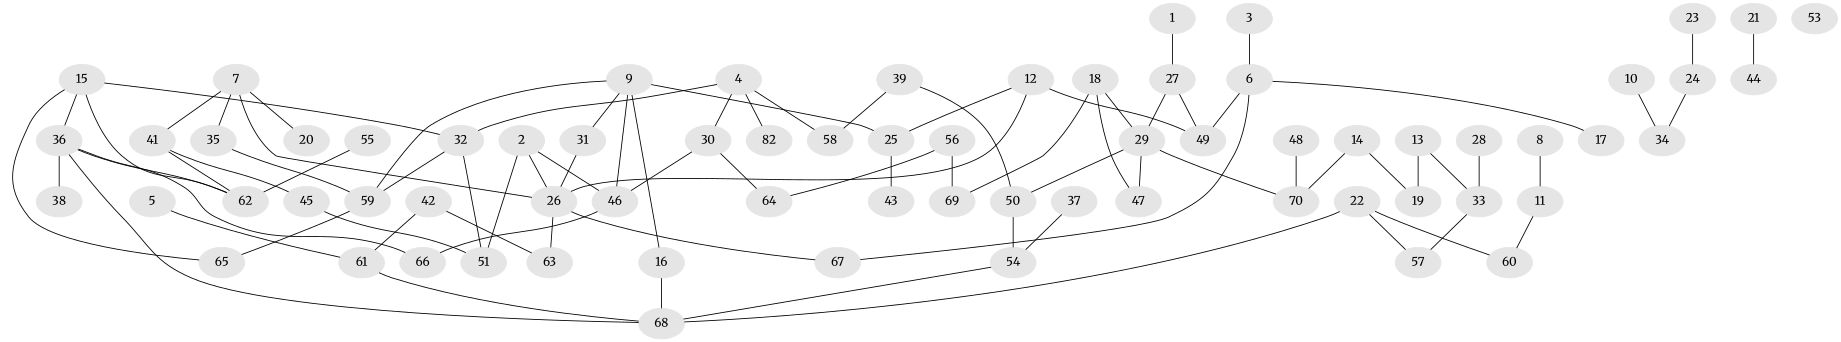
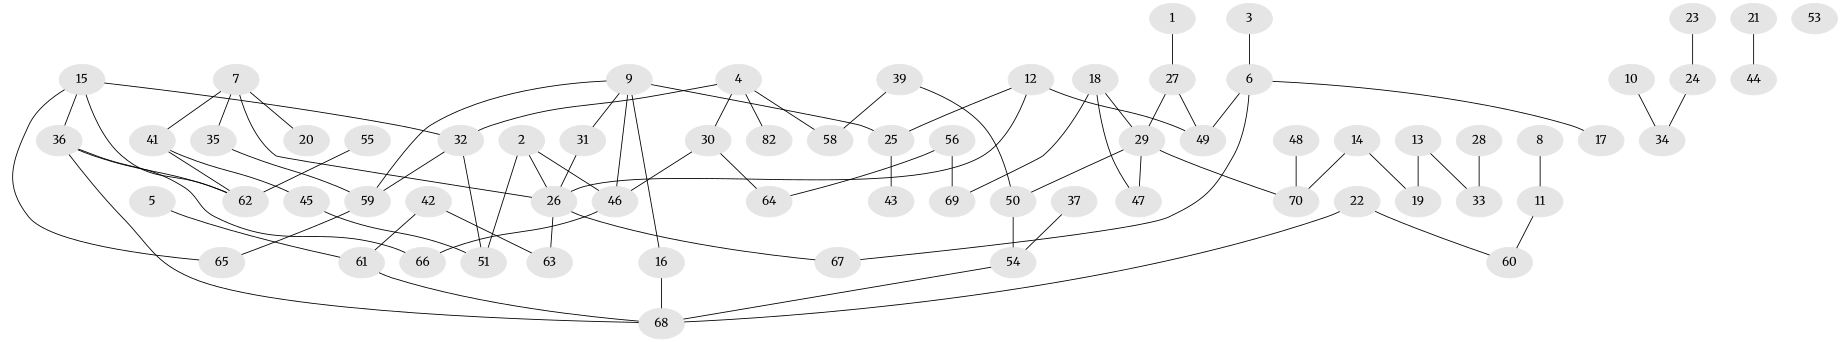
node "38": removed
node "57": removed
